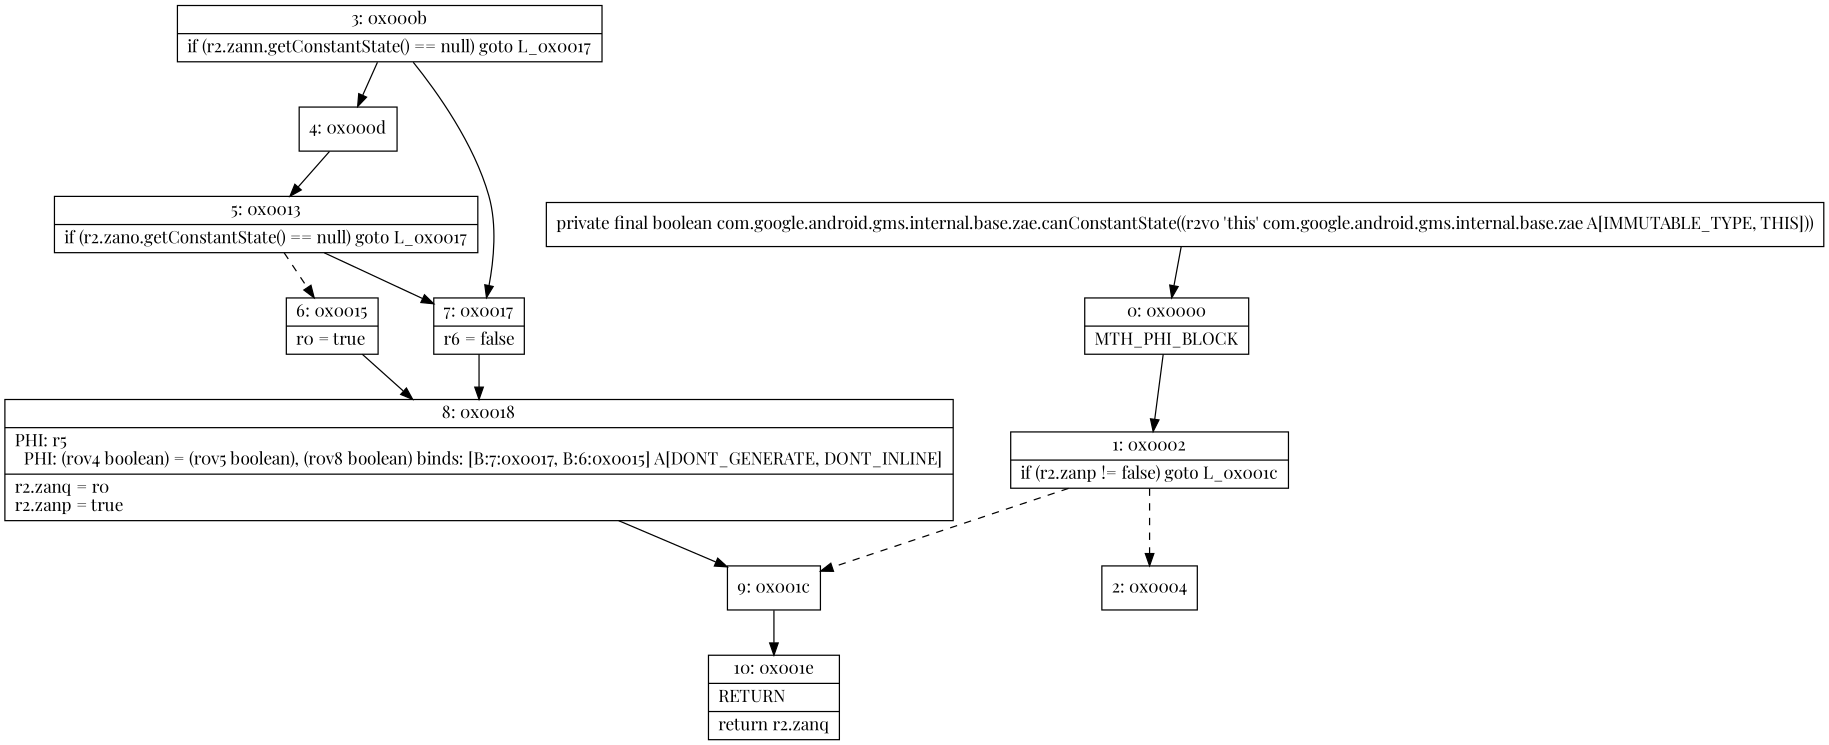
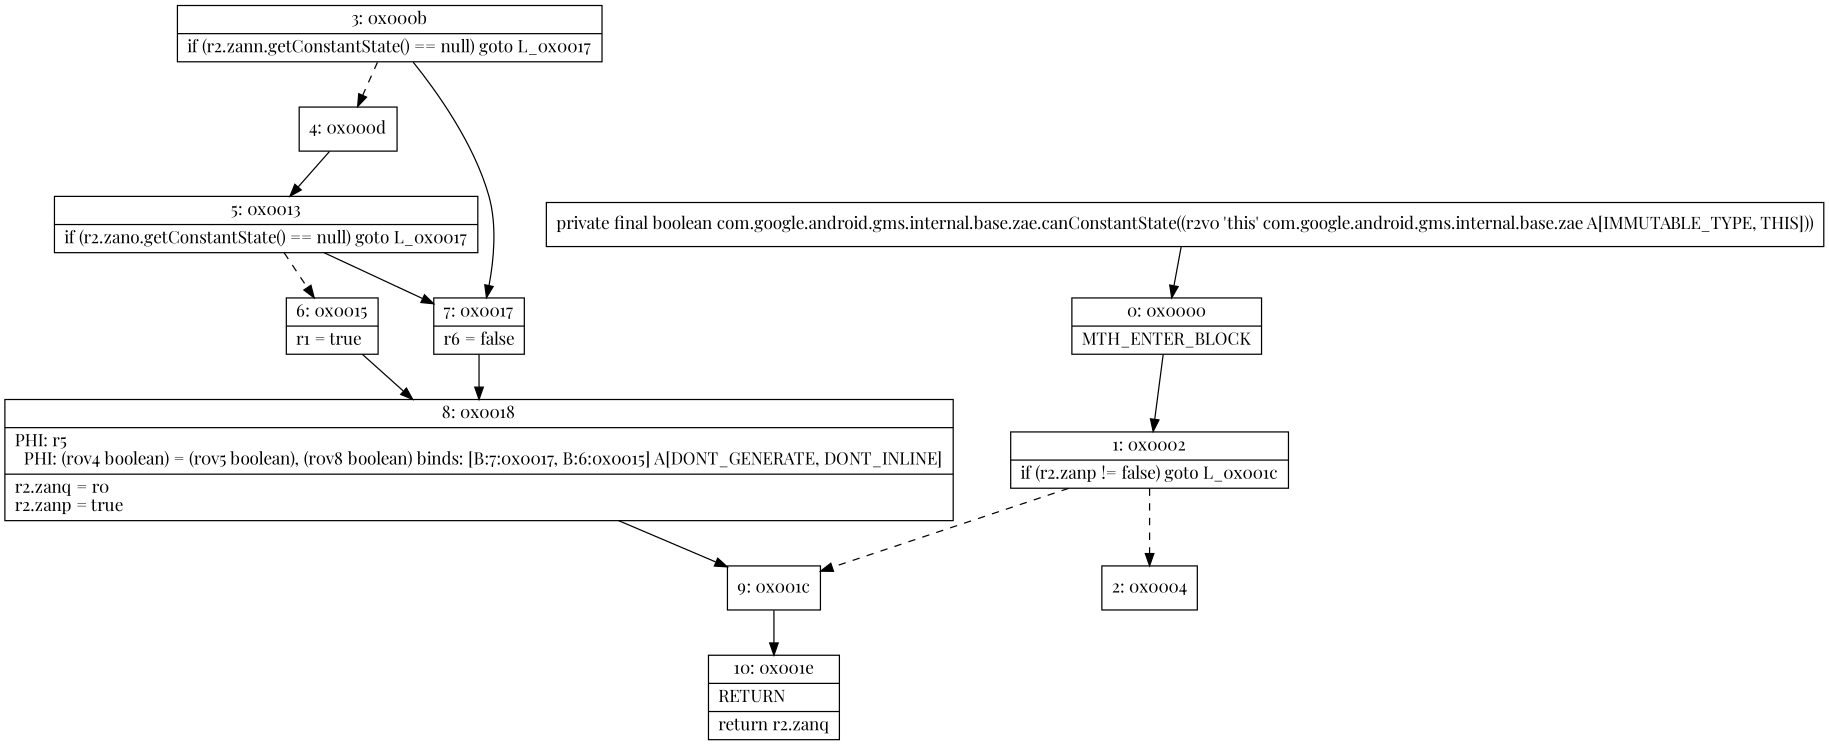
edge "3: 0x000b" -> "4: 0x000d": style solid -> dashed
node "6: 0x0015": text "r0 = true" -> "r1 = true"
node "0: 0x0000": text "MTH_PHI_BLOCK" -> "MTH_ENTER_BLOCK"
